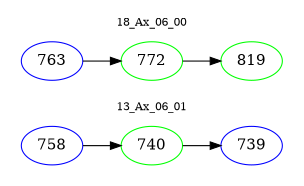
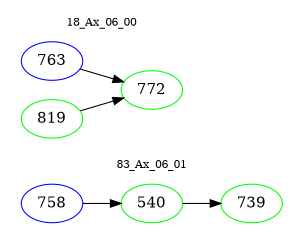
edge "772" -> "819": reversed
cluster "13_Ax_06_01": label "13_Ax_06_01" -> "83_Ax_06_01"
node "740": label "740" -> "540"
node "739": color blue -> green
